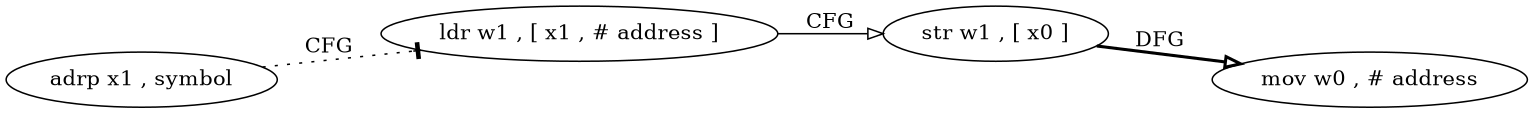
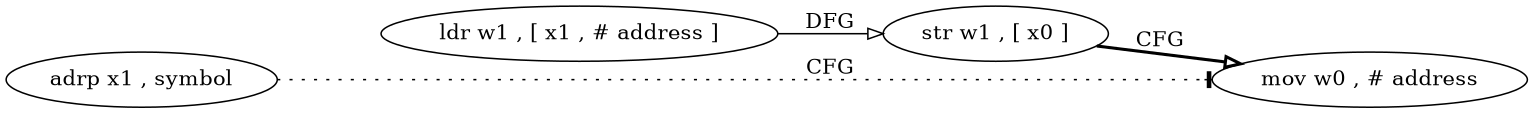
edge "ldr w1 , [ x1 , # address ]" -> "str w1 , [ x0 ]": label "CFG" -> "DFG"
edge "str w1 , [ x0 ]" -> "mov w0 , # address": label "DFG" -> "CFG"
edge "adrp x1 , symbol" -> "ldr w1 , [ x1 , # address ]": now "adrp x1 , symbol" -> "mov w0 , # address"
